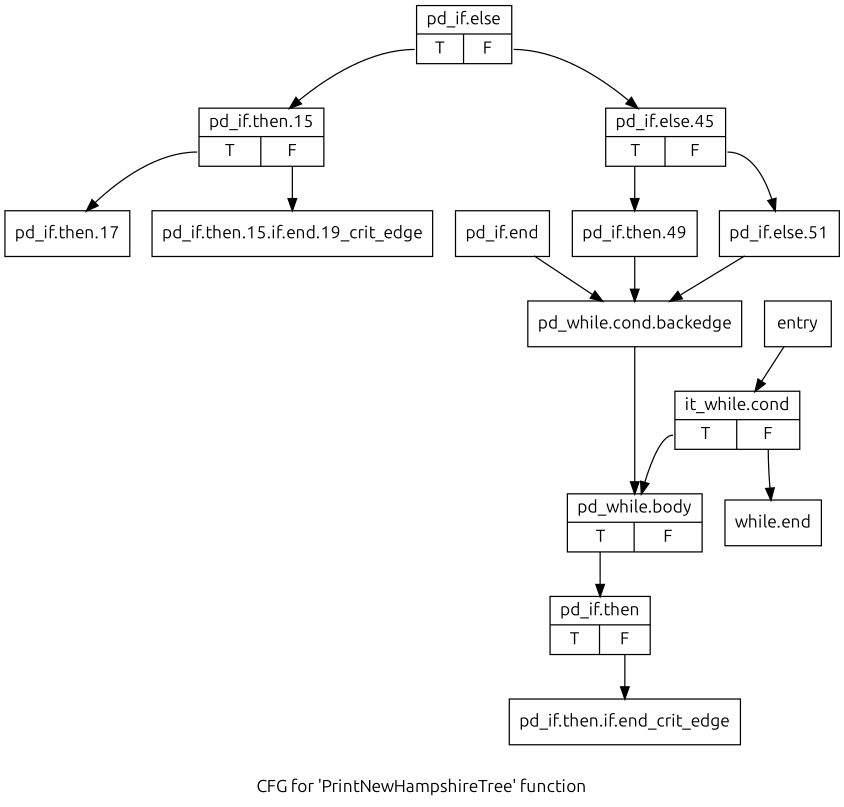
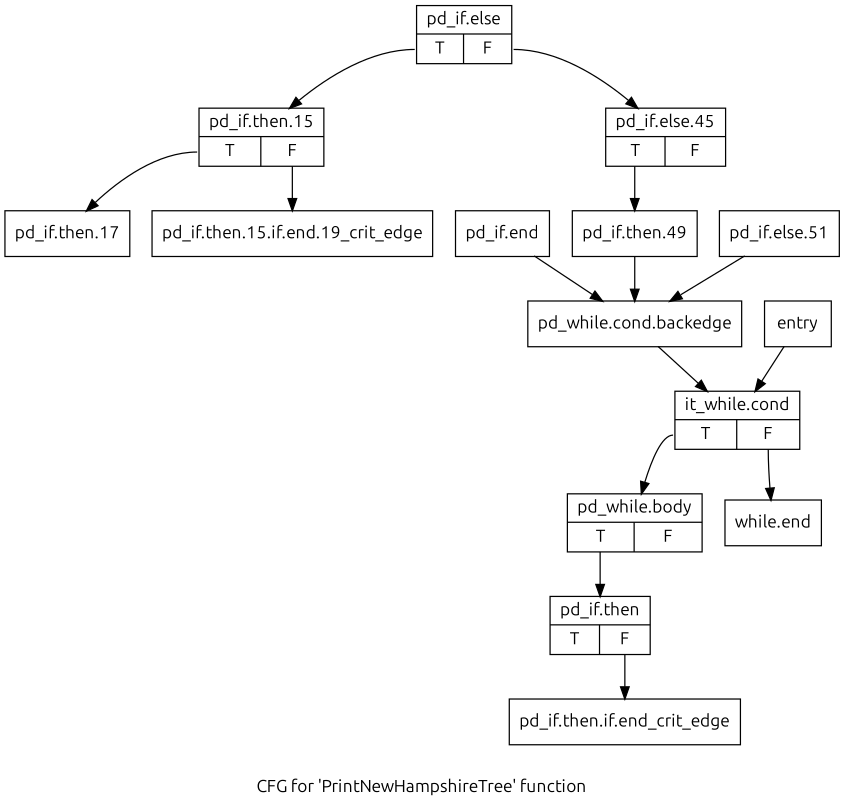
edge "pd_if.else.45" -> "pd_if.else.51": removed
edge "pd_while.cond.backedge" -> "pd_while.body": now "pd_while.cond.backedge" -> "it_while.cond"
